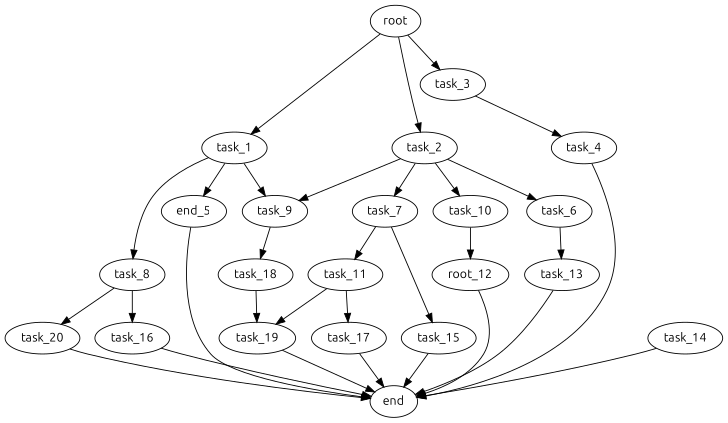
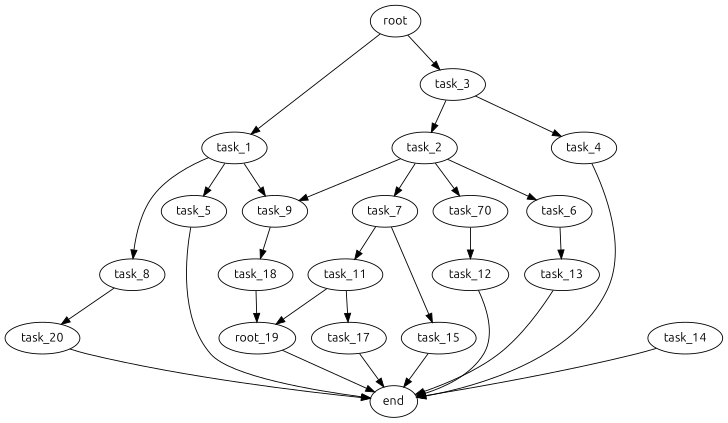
edge "root" -> "task_2": now "task_3" -> "task_2"
node "end_5": label "end_5" -> "task_5"
node "task_10": label "task_10" -> "task_70"
node "root_12": label "root_12" -> "task_12"
node "task_16": removed
node "task_19": label "task_19" -> "root_19"
